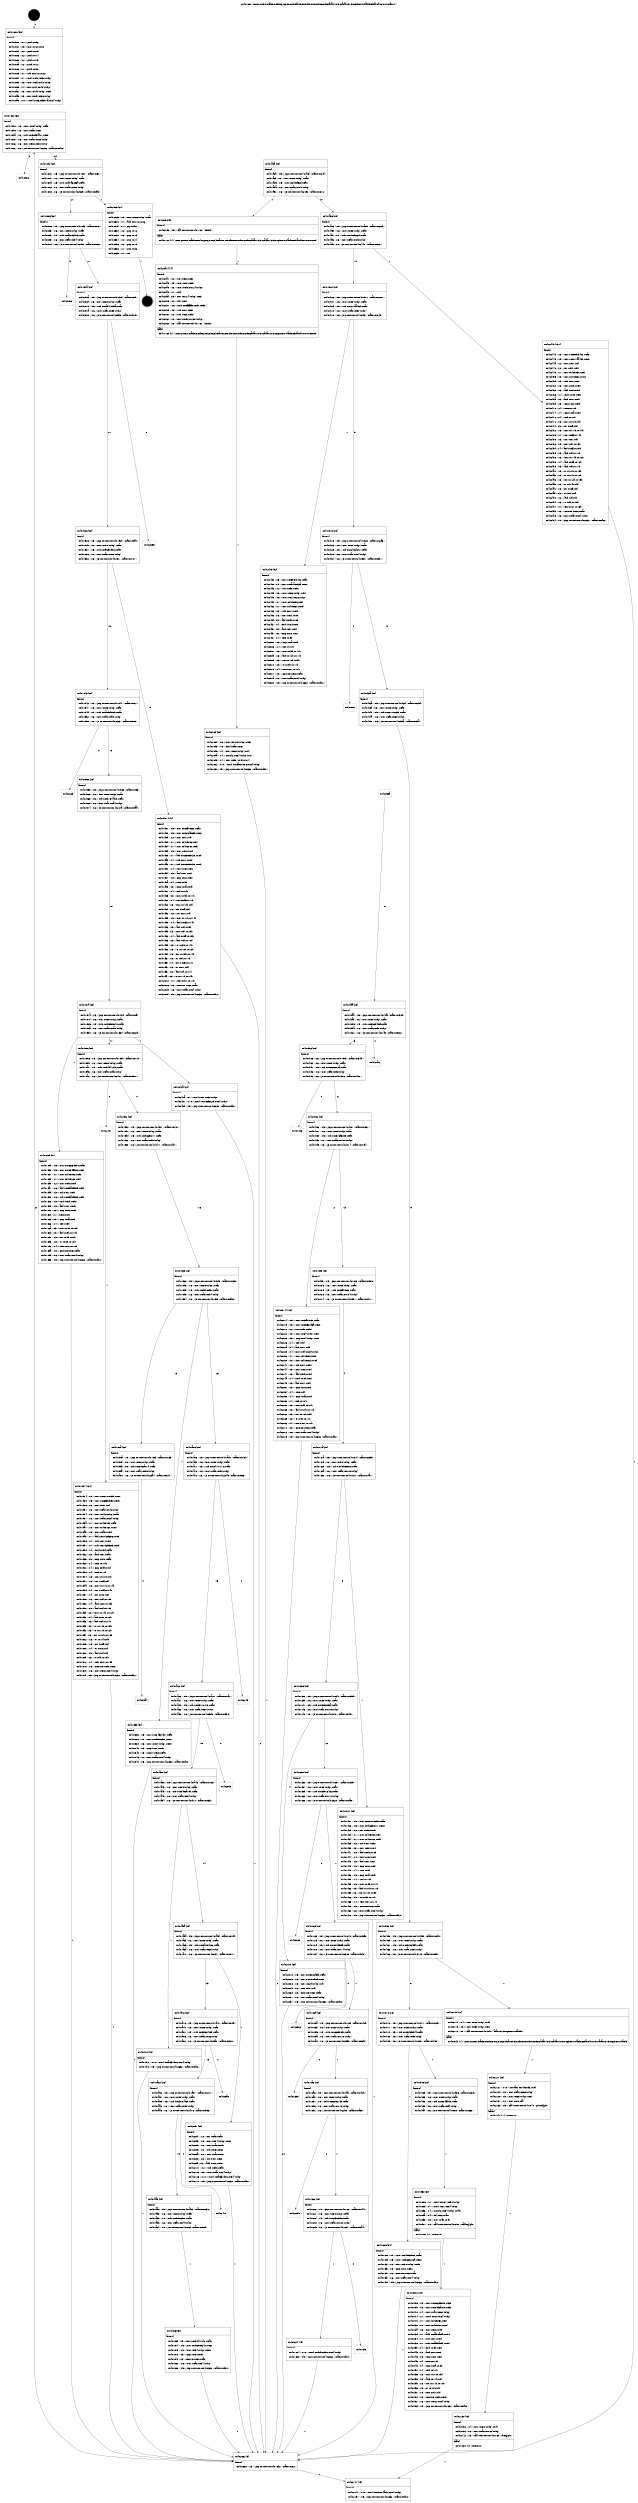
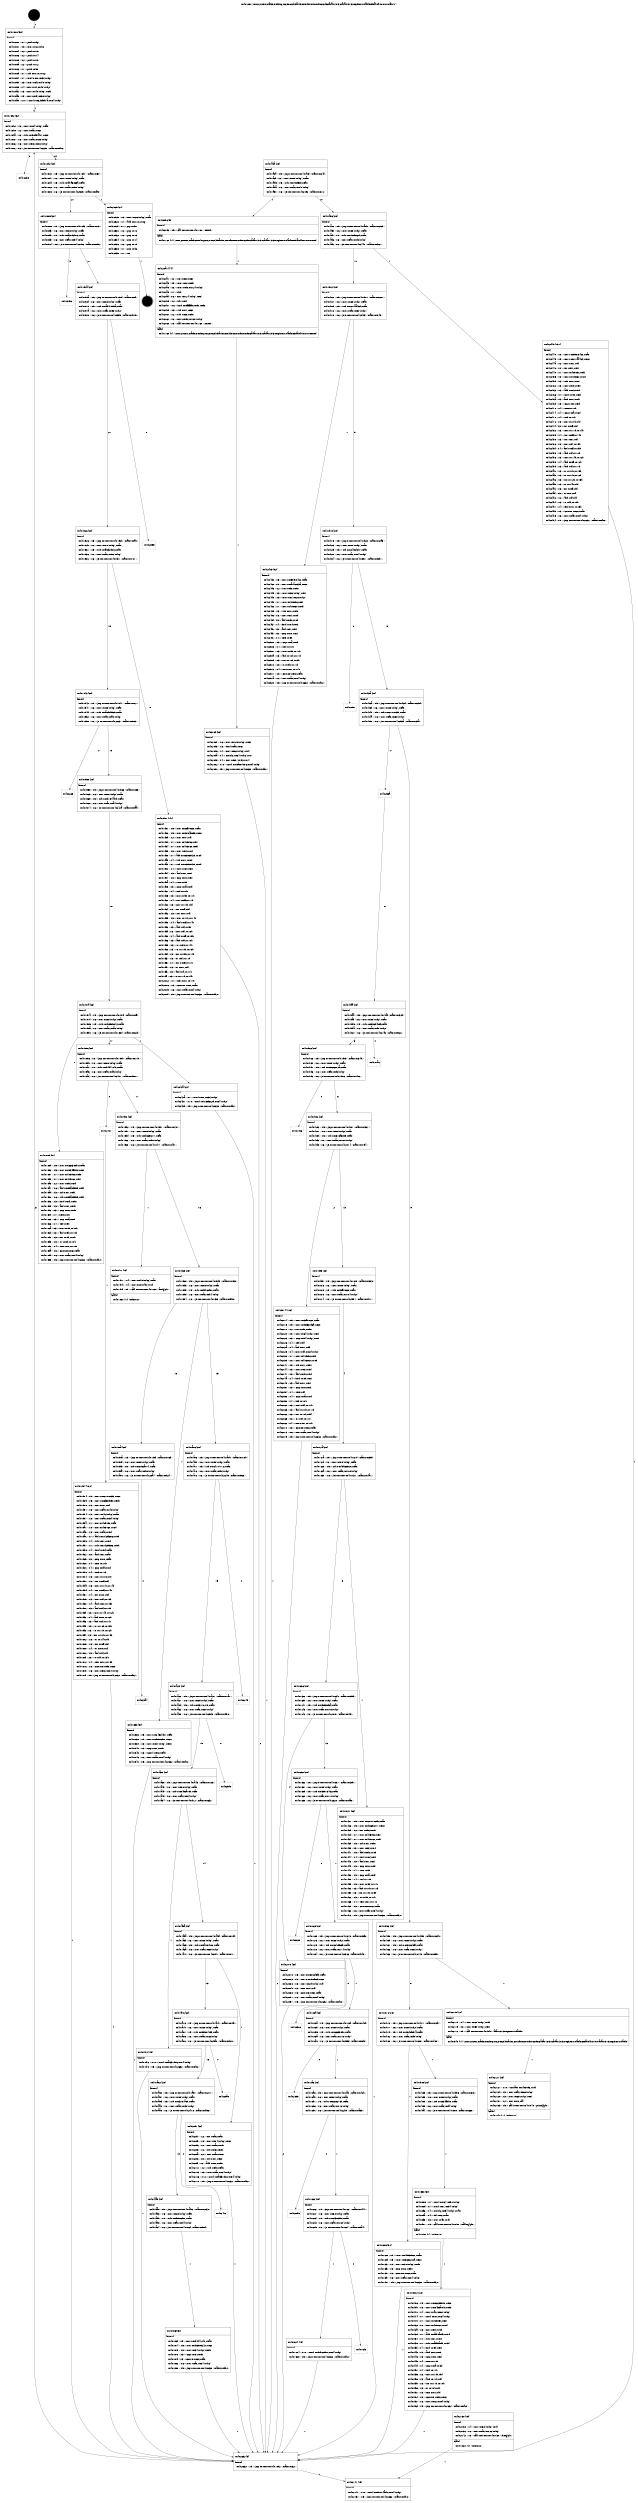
edge "0x401880 [50]" -> "0x4018b2 [32]": added, label "1"
edge "0x401b3a [28]" -> "0x40253a": added, label "0"
node "0x401d77 [13]": added
edge "0x4024c9 [92]" -> "0x402632 [5]": added, label "1"
edge "0x40207e [30]" -> "0x402632 [5]": label " 22" -> " 2"
edge "0x402121 [23]" -> "0x402138 [15]": removed, label "1"
edge "0x401f06 [108]" -> "0x402632 [5]": added, label "1"
